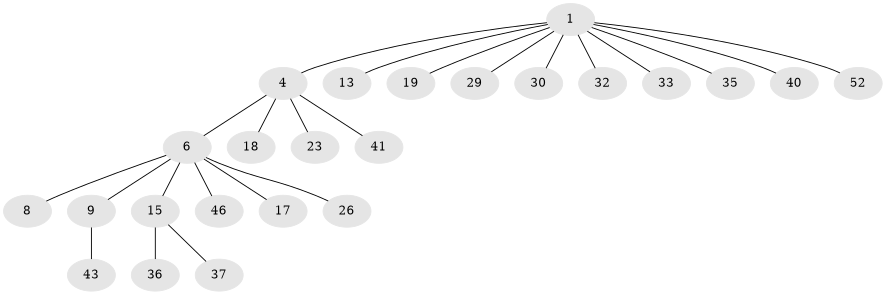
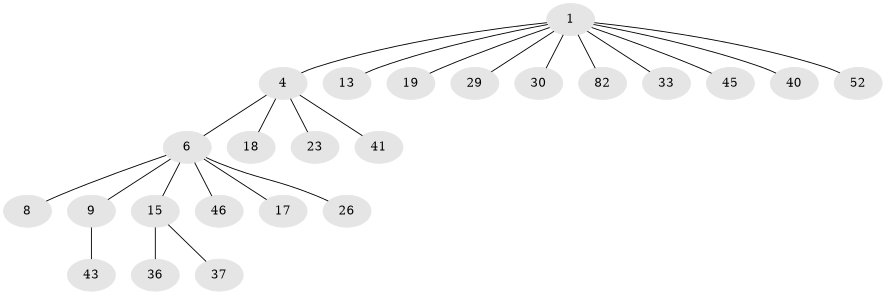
node "32": label "32" -> "82"
node "35": label "35" -> "45"
